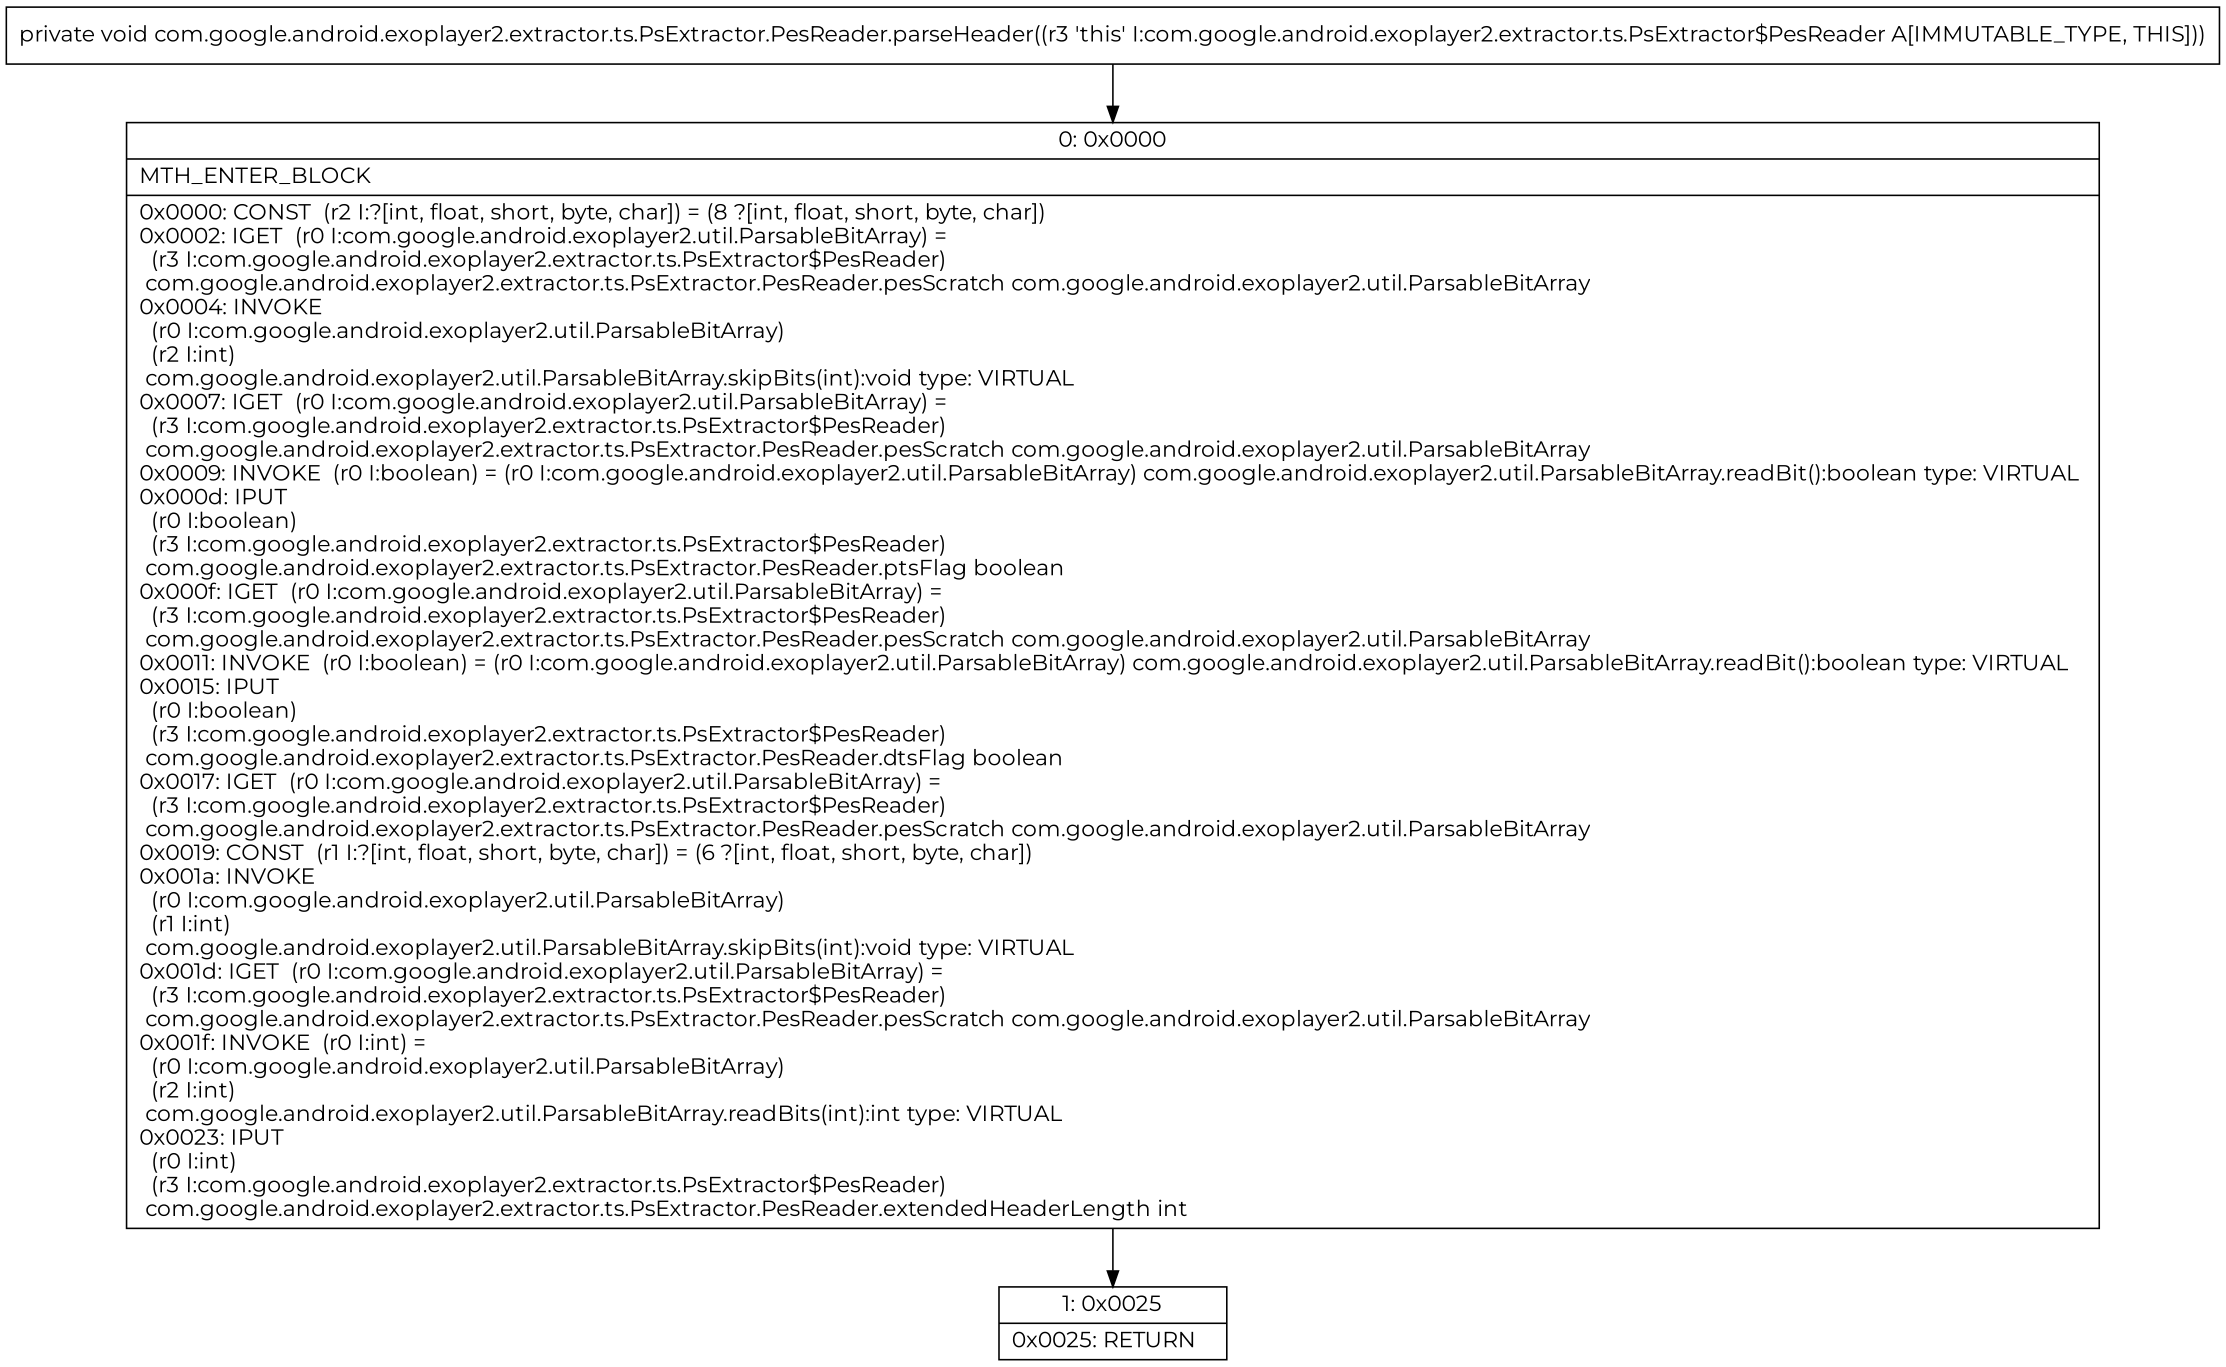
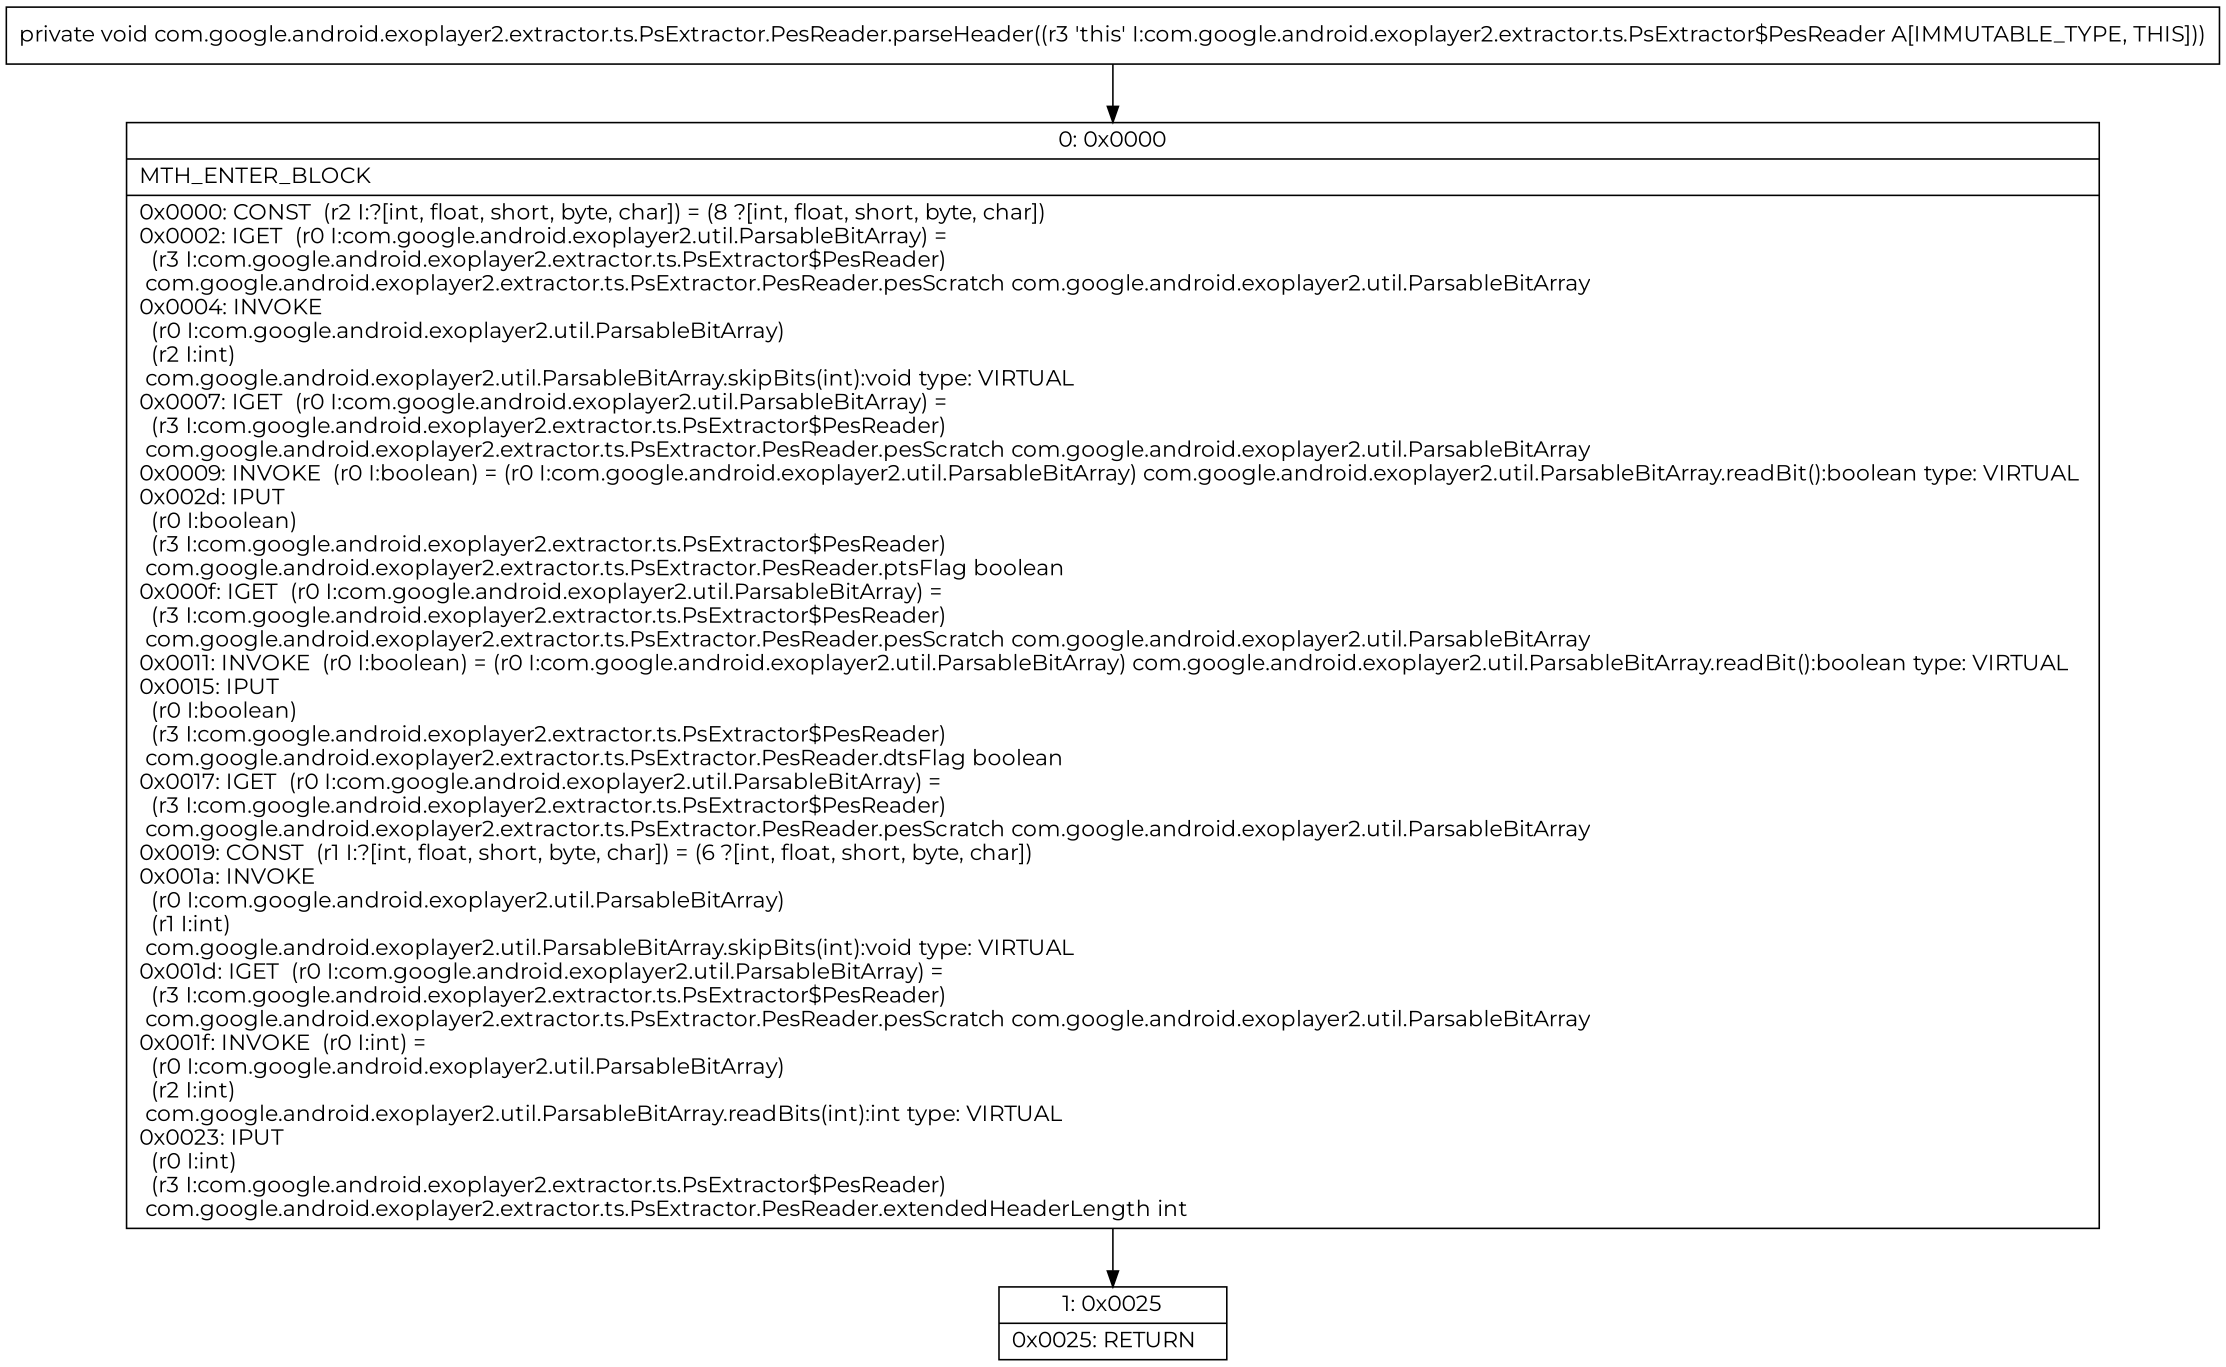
node "0: 0x0000": text "0x000d: IPUT" -> "0x002d: IPUT"
